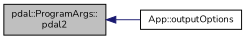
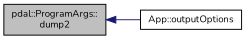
node "pdal::ProgramArgs:: pdal2": label "pdal::ProgramArgs:: pdal2" -> "pdal::ProgramArgs:: dump2"
